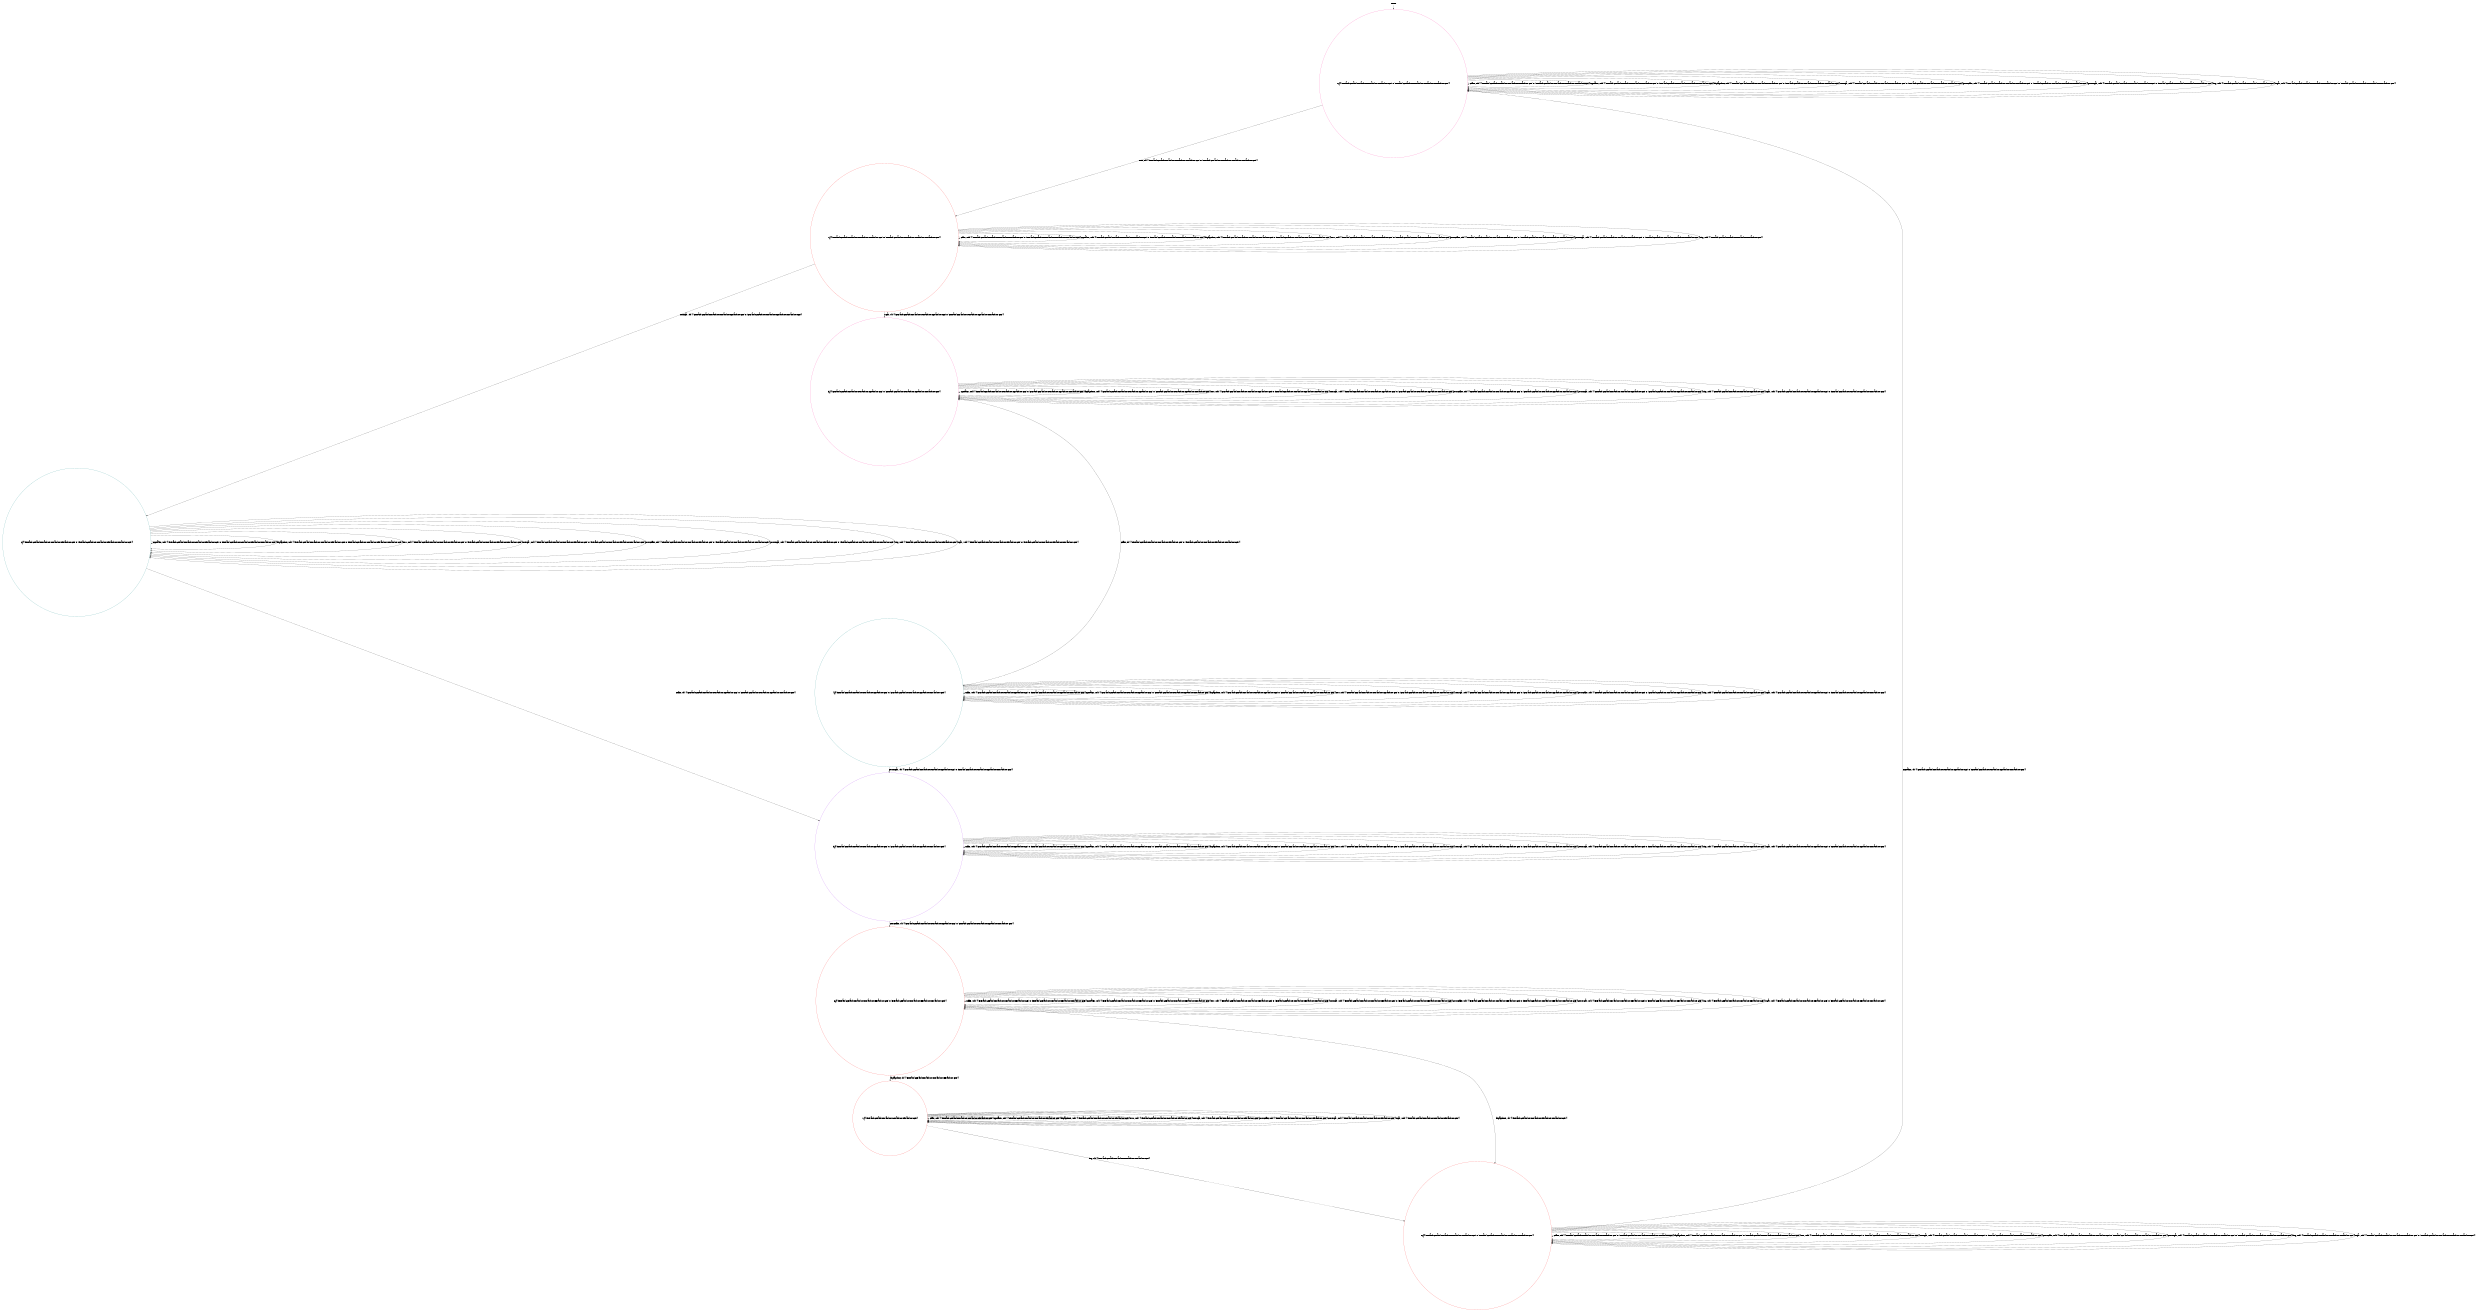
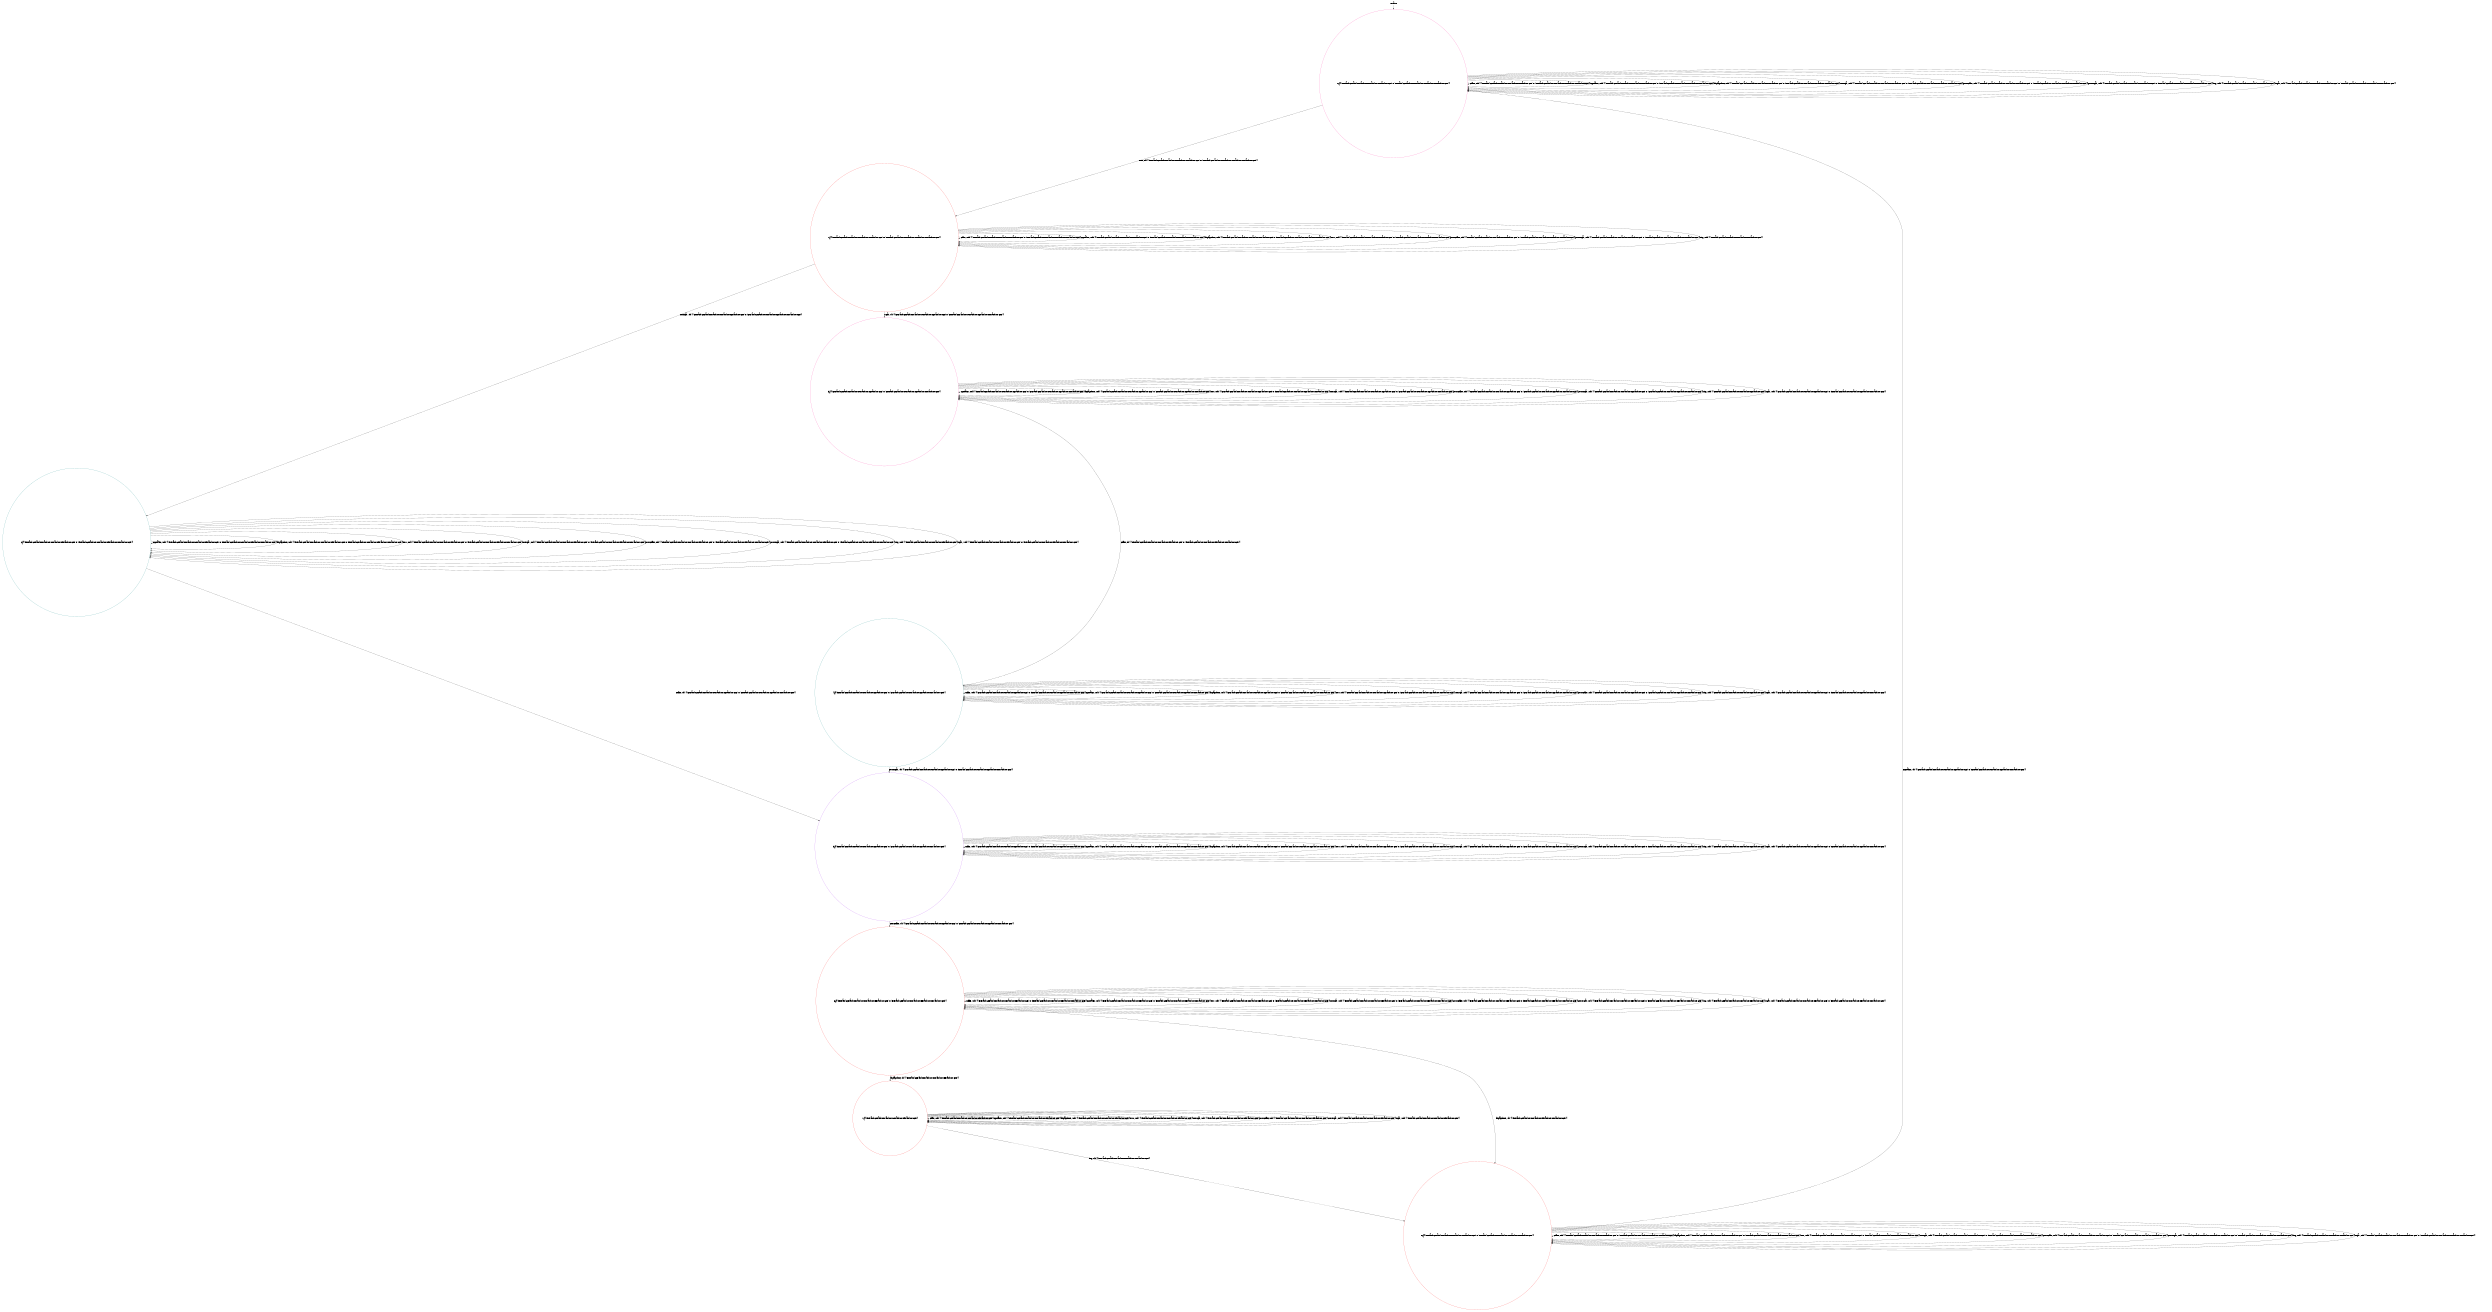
node "__not0": label "__not0" -> "__start0"
